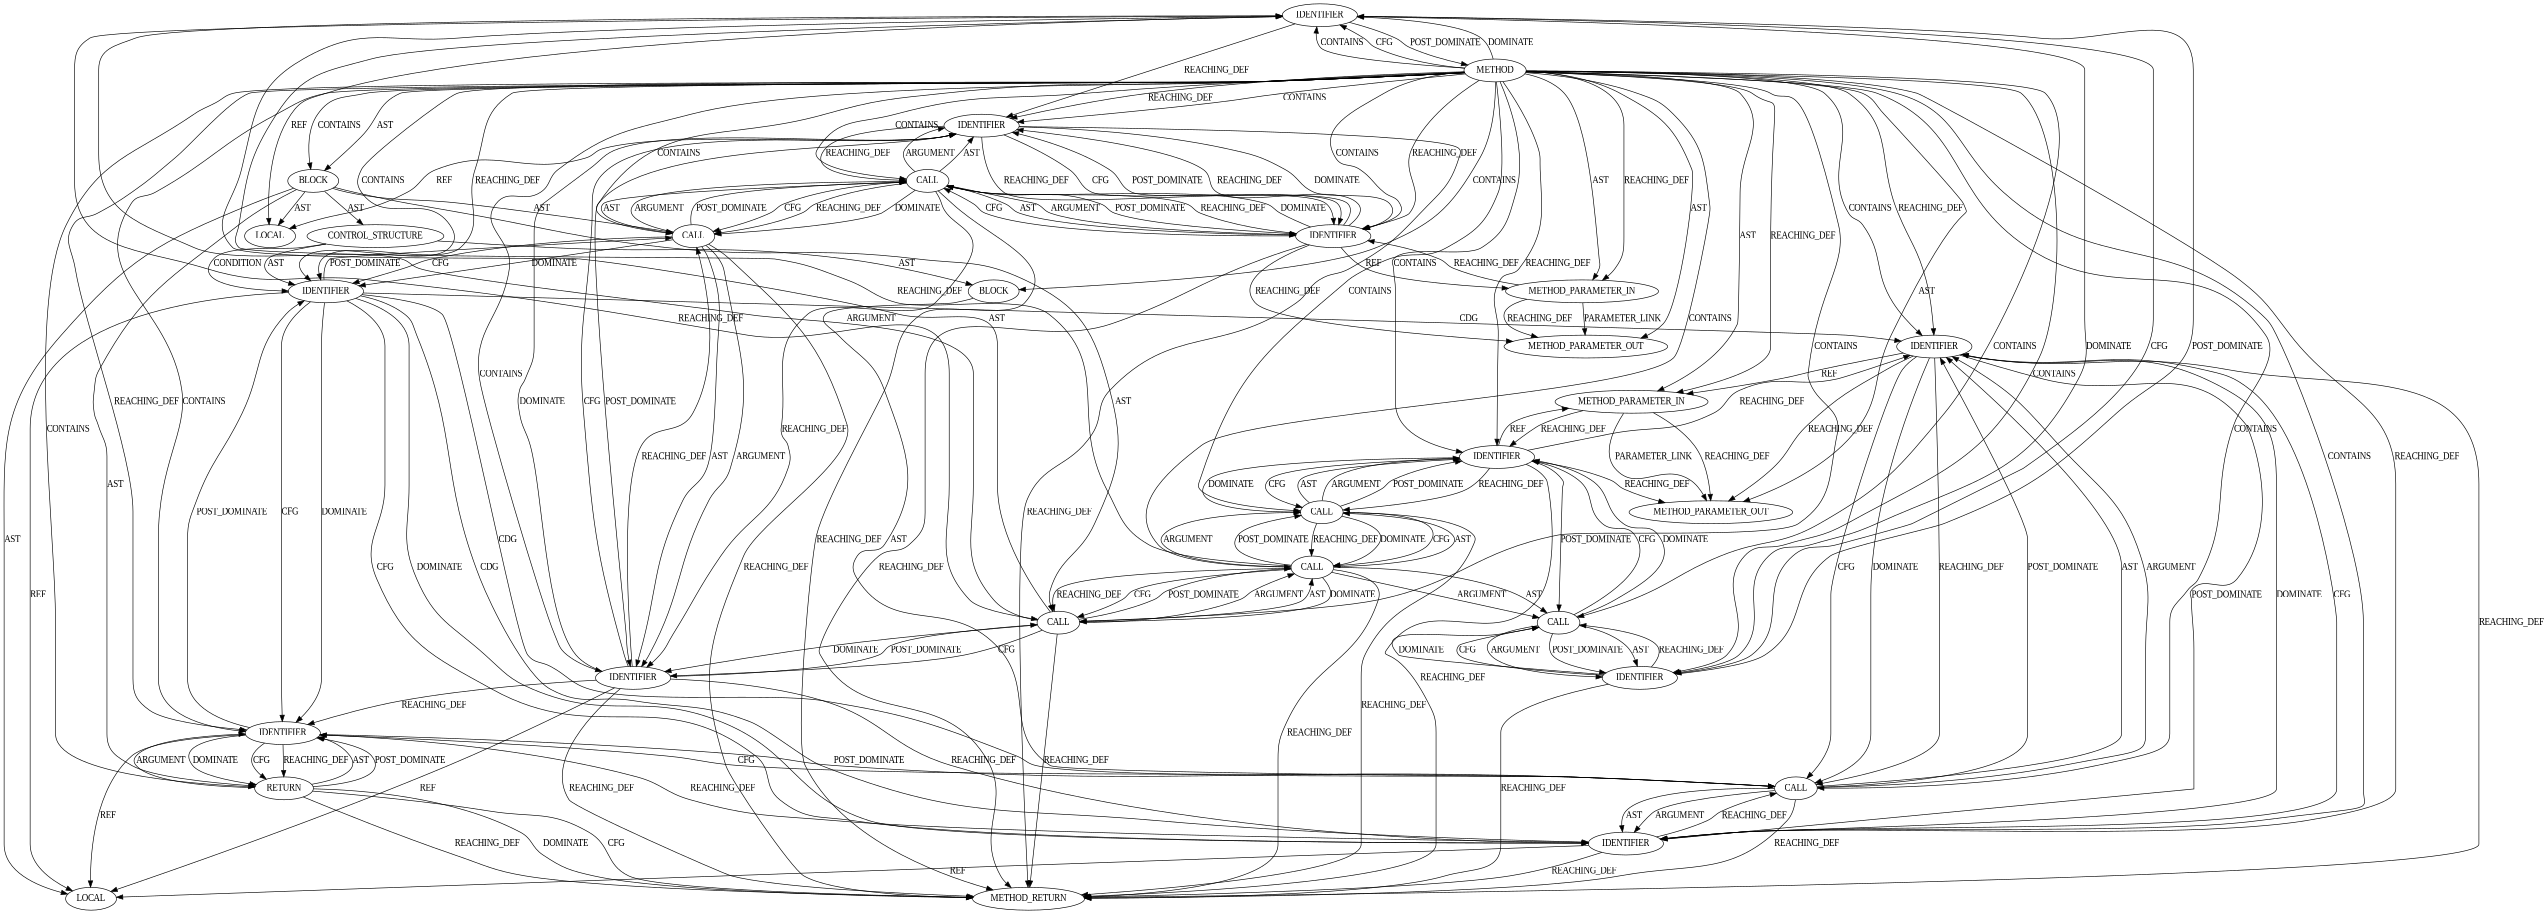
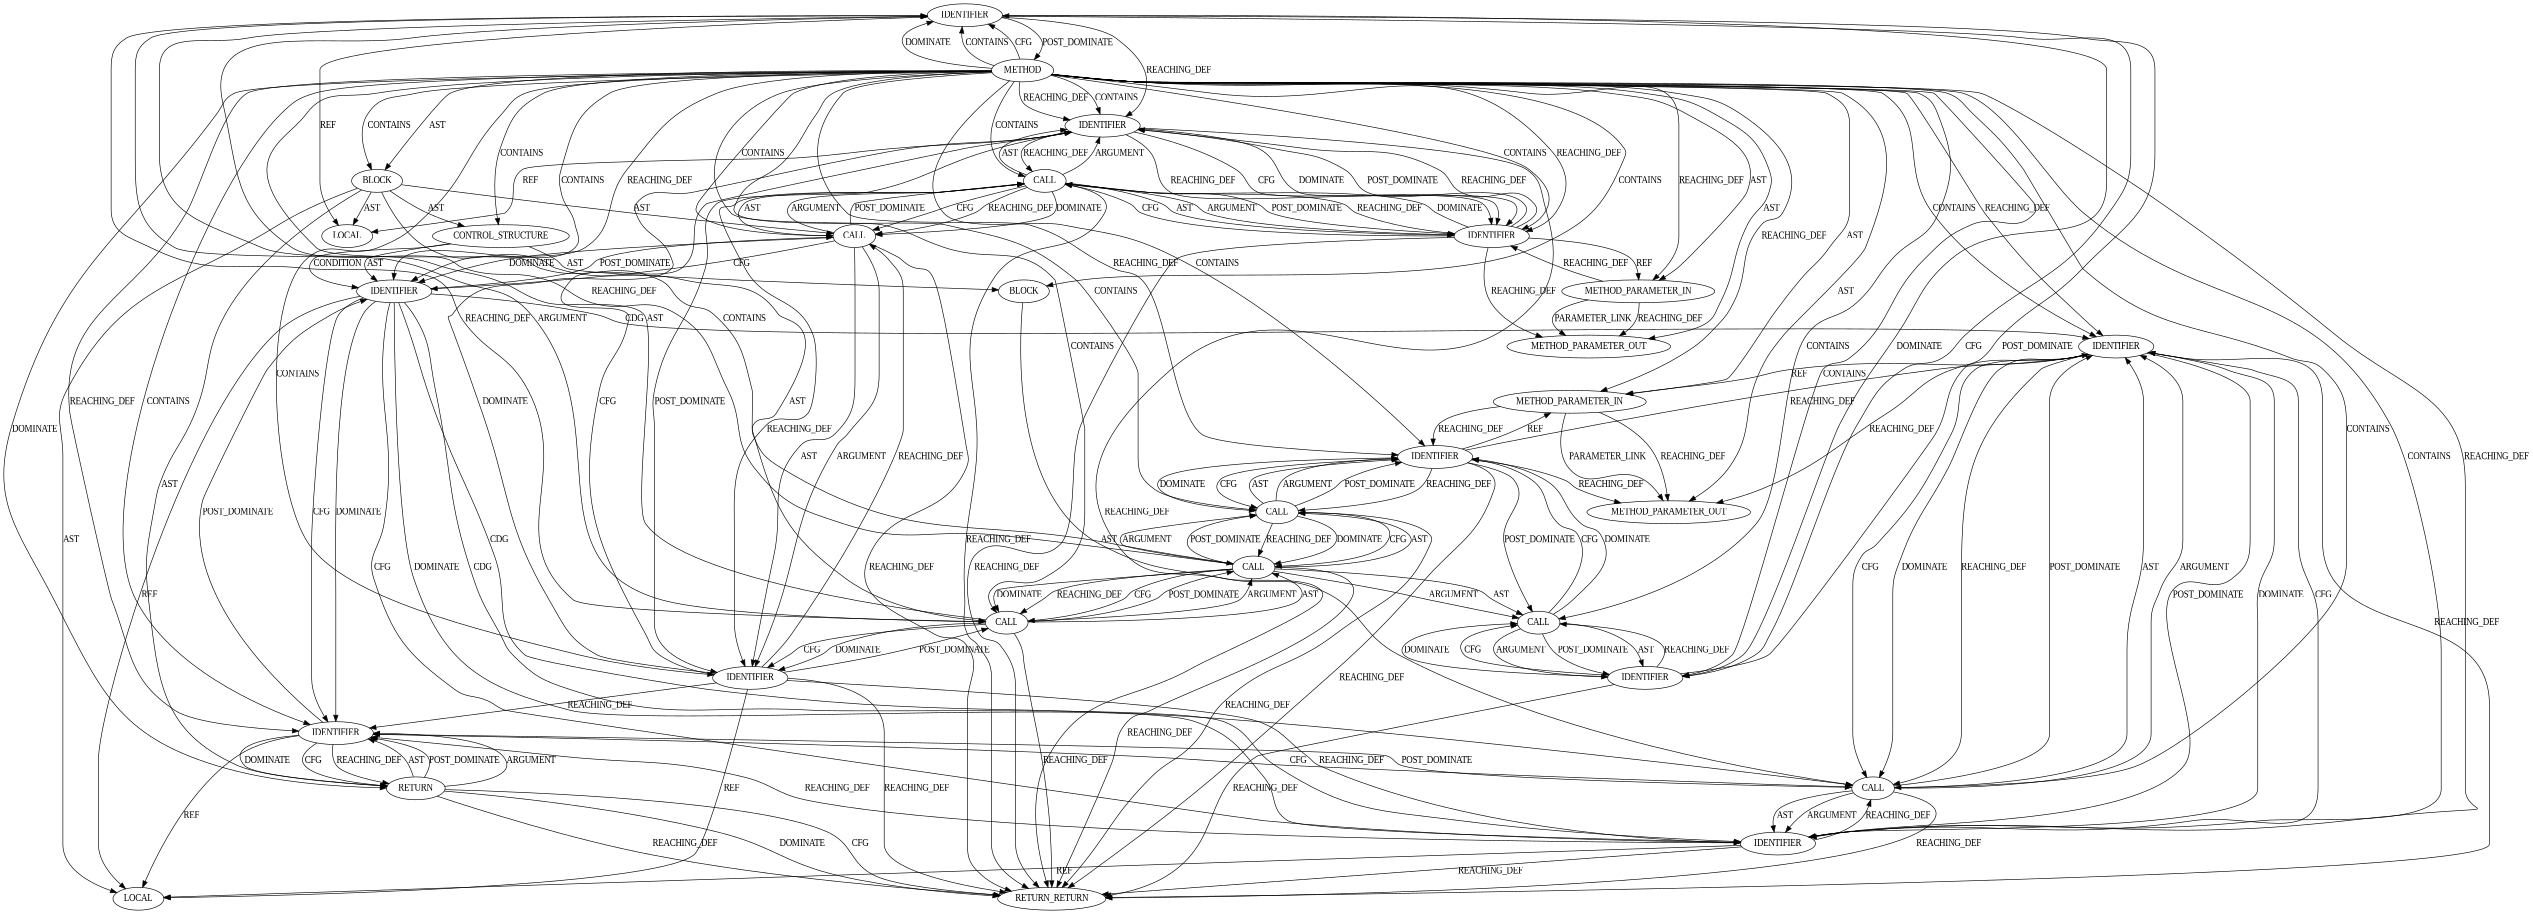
edge "METHOD" -> "CONTROL_STRUCTURE": added, label "CONTAINS"
edge "METHOD" -> "RETURN": label "CONTAINS" -> "DOMINATE"
node "METHOD_RETURN": label "METHOD_RETURN" -> "RETURN_RETURN"
